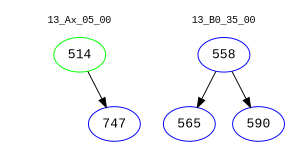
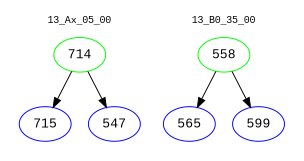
node "514": label "514" -> "714"
node "558": color blue -> green
node "715": added
node "747": label "747" -> "547"
node "590": label "590" -> "599"
